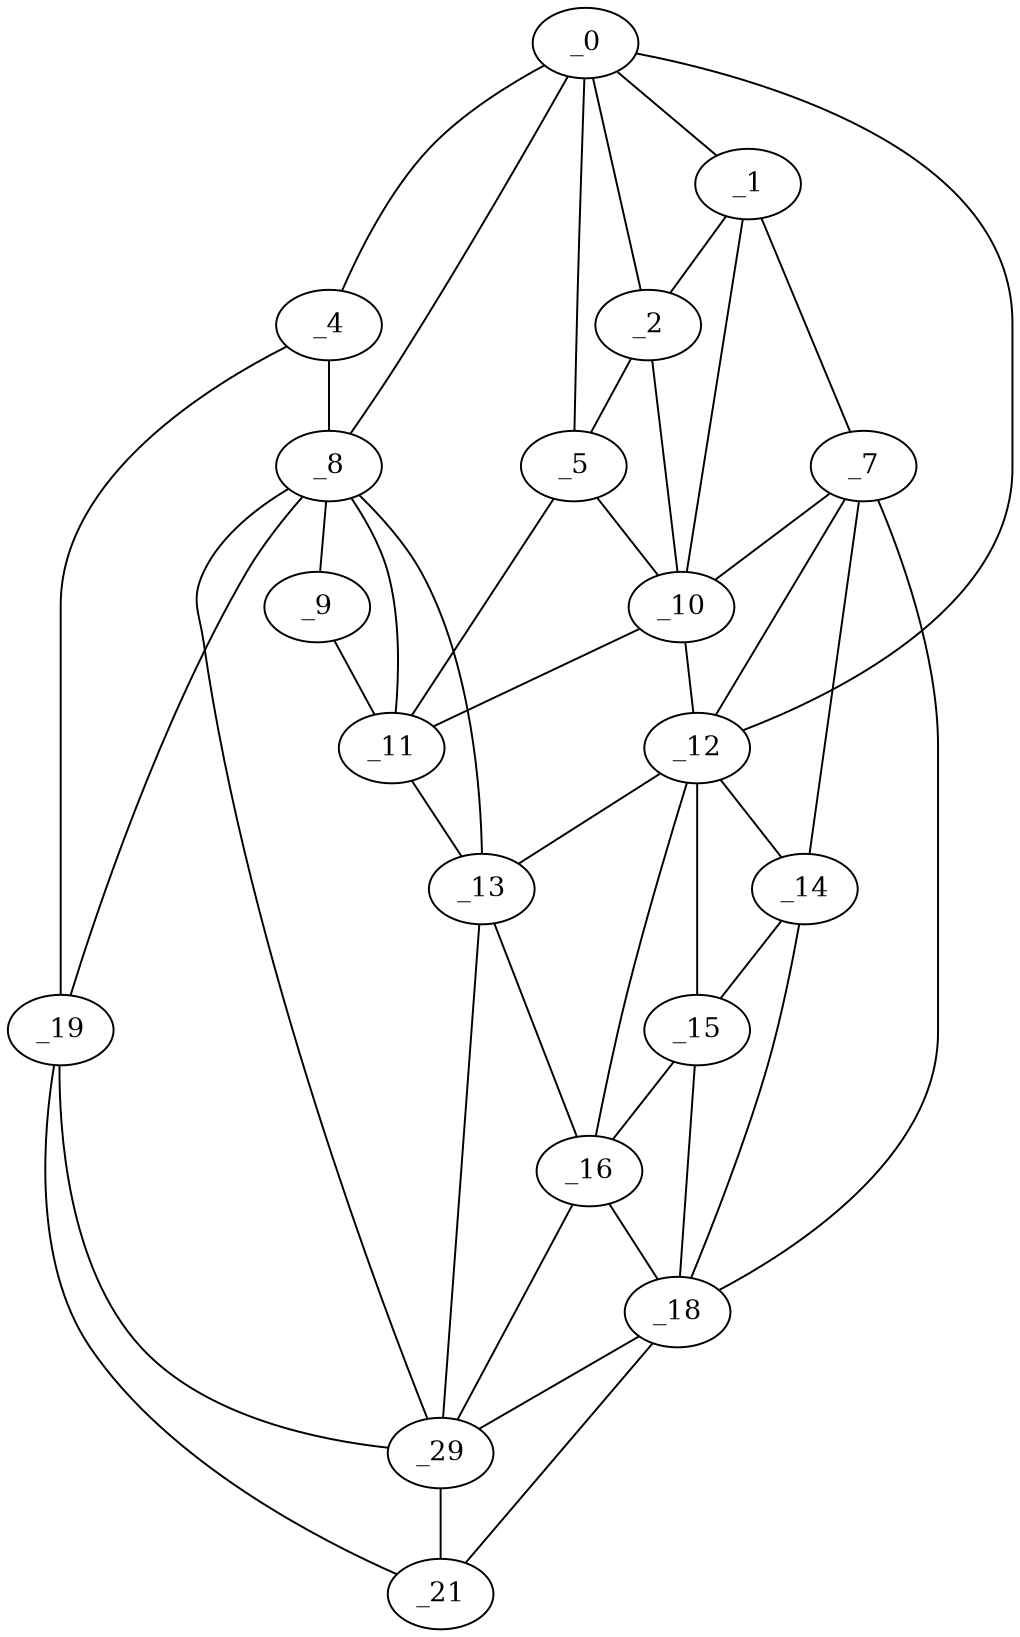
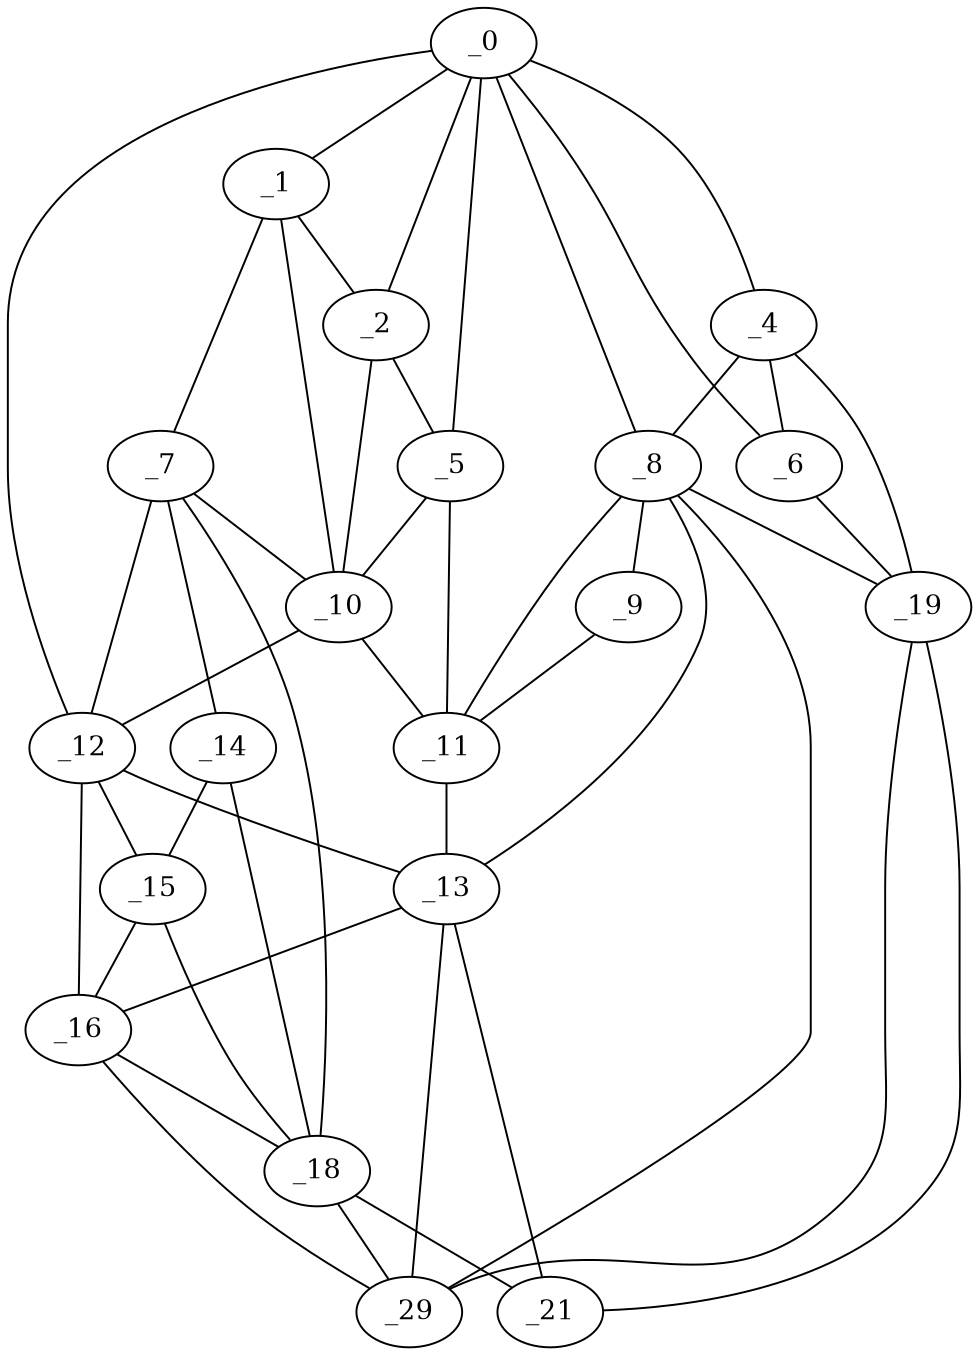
node "_6": added
edge "_12" -- "_14": removed
edge "_29" -- "_21": now "_13" -- "_21"
